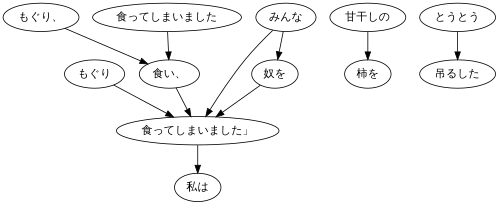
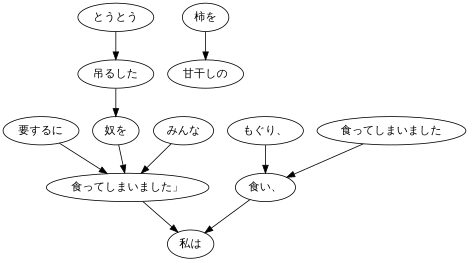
edge "みんな" -> "奴を": now "吊るした" -> "奴を"
edge "甘干しの" -> "柿を": reversed
node "もぐり": label "もぐり" -> "要するに"
edge "食い、" -> "食ってしまいました」": now "食い、" -> "私は"
